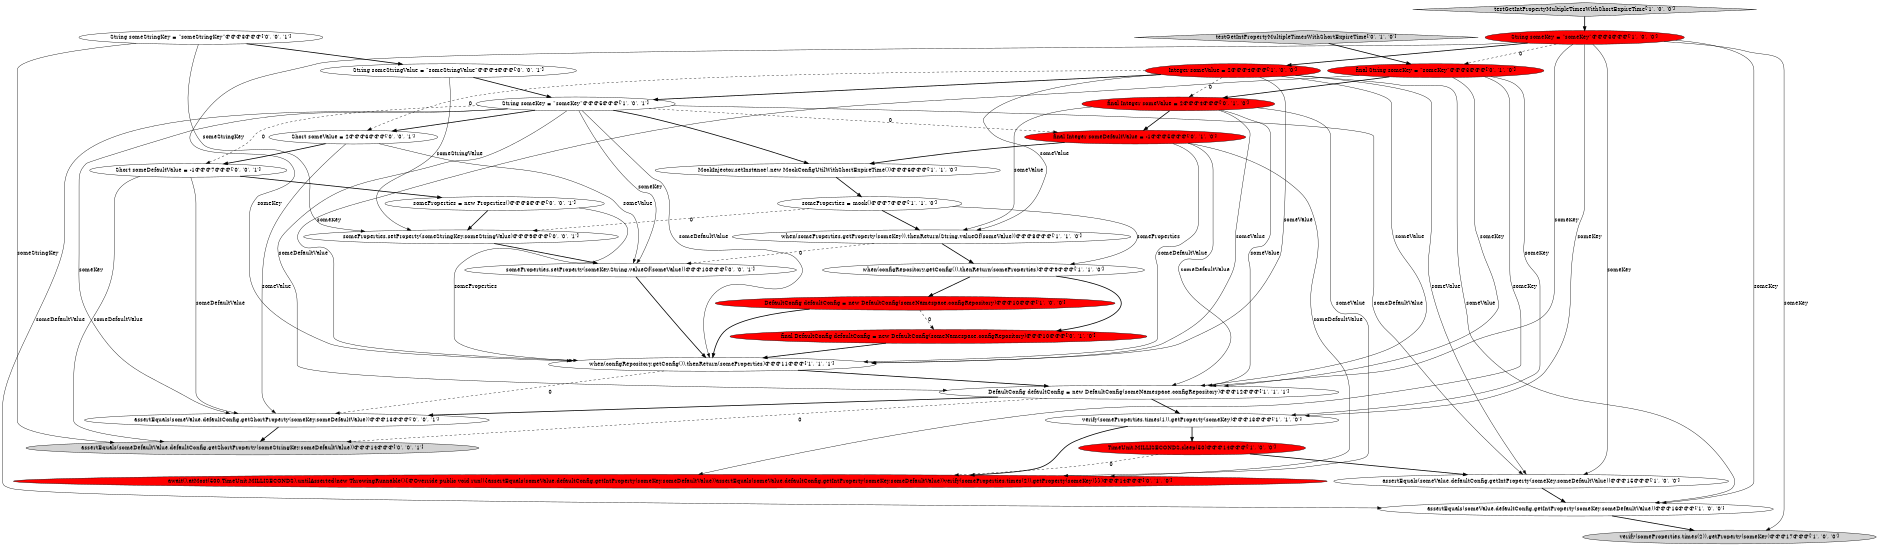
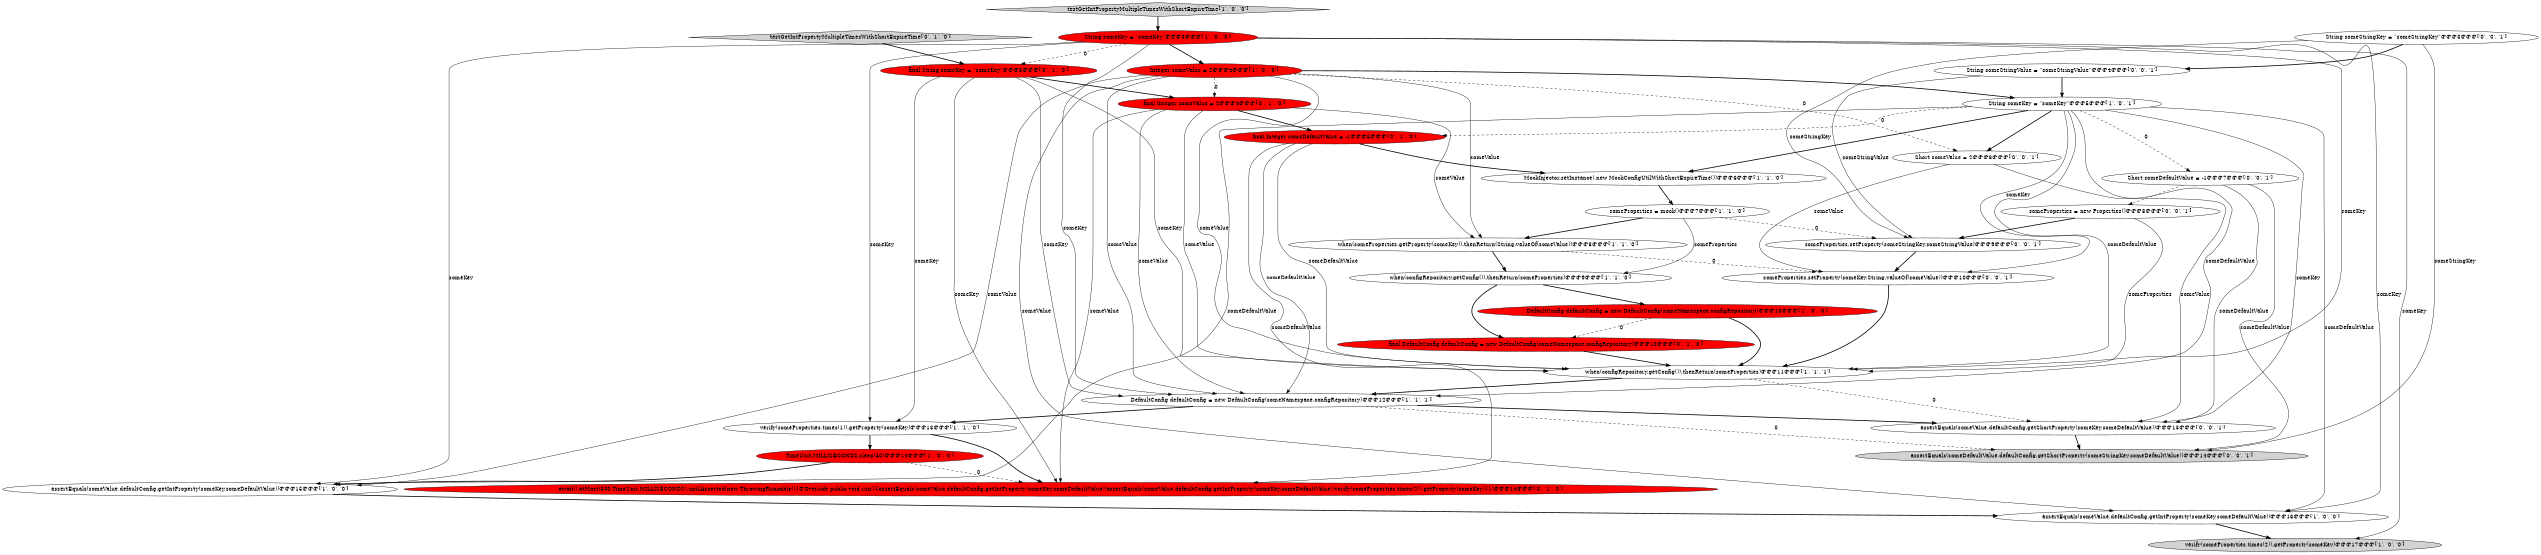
edge "Short someValue = 2@@@6@@@['0', '0', '1']" -> "Short someDefaultValue = -1@@@7@@@['0', '0', '1']": removed
edge "Short someDefaultValue = -1@@@7@@@['0', '0', '1']" -> "someProperties = new Properties()@@@8@@@['0', '0', '1']": style bold -> dashed
